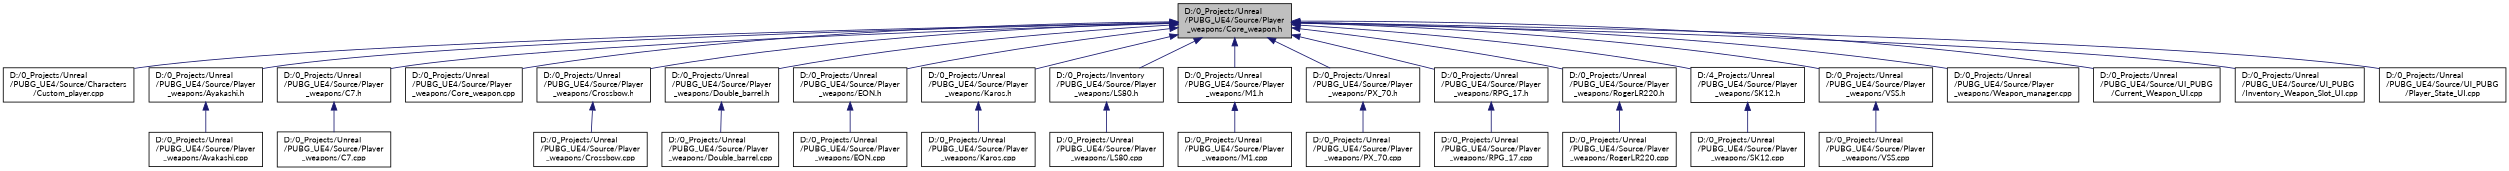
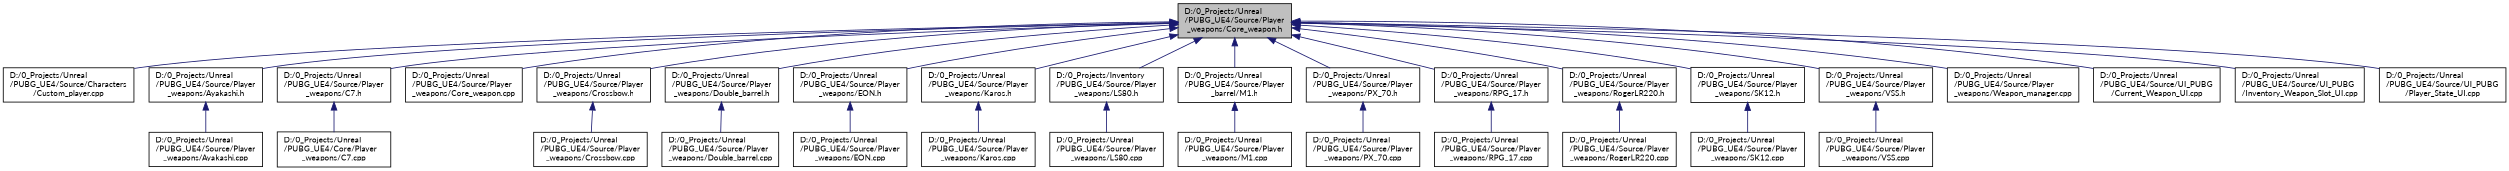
node "D:/0_Projects/Unreal /PUBG_UE4/Source/Player _weapons/M1.h": label "D:/0_Projects/Unreal /PUBG_UE4/Source/Player _weapons/M1.h" -> "D:/0_Projects/Unreal /PUBG_UE4/Source/Player _barrel/M1.h"
node "D:/4_Projects/Unreal /PUBG_UE4/Source/Player _weapons/SK12.h": label "D:/4_Projects/Unreal /PUBG_UE4/Source/Player _weapons/SK12.h" -> "D:/0_Projects/Unreal /PUBG_UE4/Source/Player _weapons/SK12.h"
node "D:/0_Projects/Unreal /PUBG_UE4/Source/Player _weapons/C7.cpp": label "D:/0_Projects/Unreal /PUBG_UE4/Source/Player _weapons/C7.cpp" -> "D:/0_Projects/Unreal /PUBG_UE4/Core/Player _weapons/C7.cpp"
